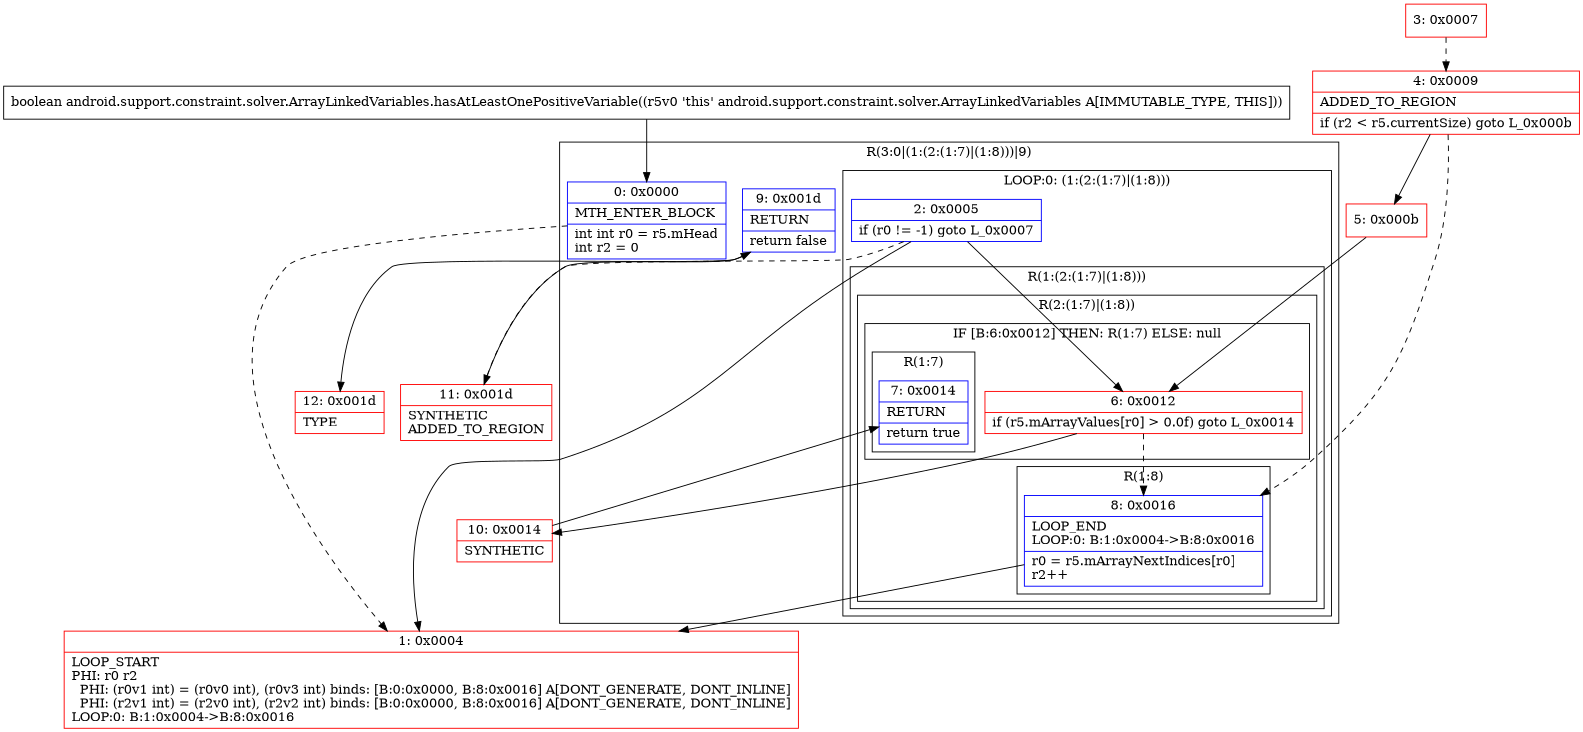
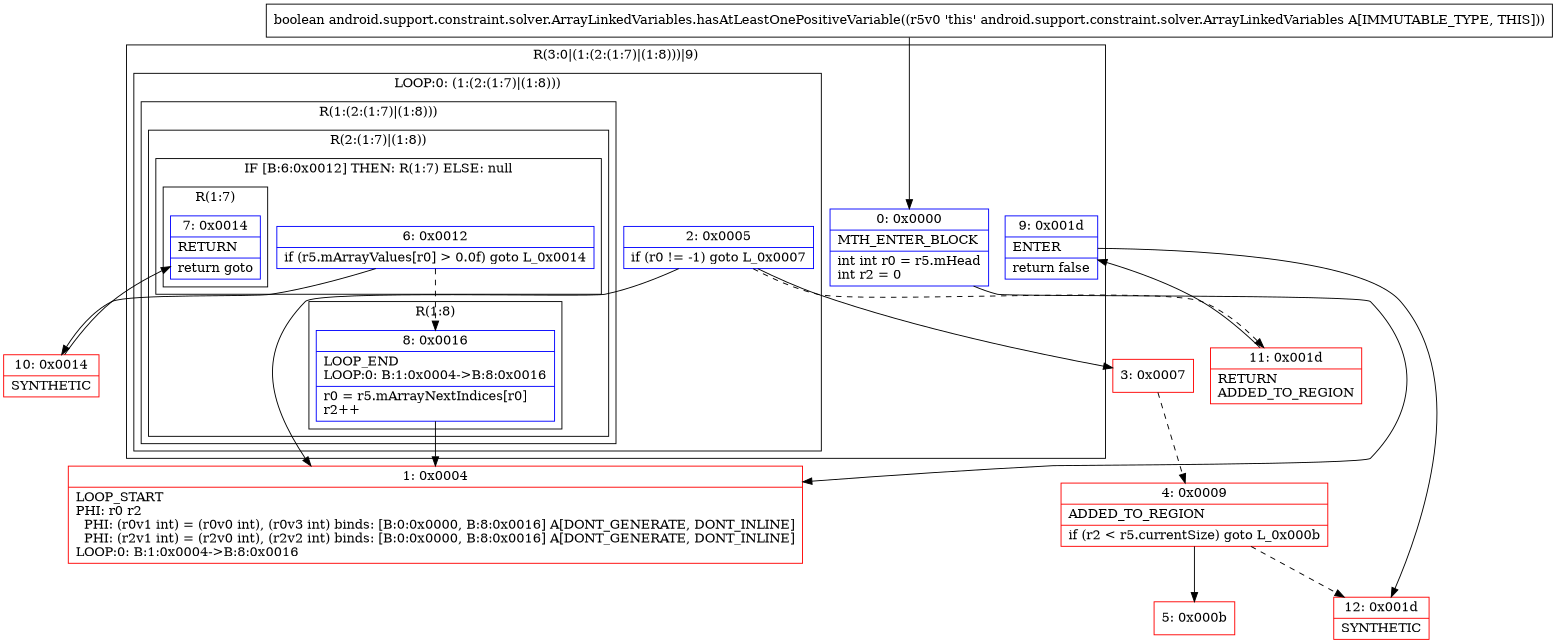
node "9: 0x001d": text "RETURN" -> "ENTER"
edge "5: 0x000b" -> "6: 0x0012": removed
edge "2: 0x0005" -> "6: 0x0012": now "2: 0x0005" -> "3: 0x0007"
edge "0: 0x0000" -> "1: 0x0004": style dashed -> solid
edge "4: 0x0009" -> "8: 0x0016": now "4: 0x0009" -> "12: 0x001d"
node "6: 0x0012": color red -> blue
node "11: 0x001d": text "SYNTHETIC" -> "RETURN"
node "12: 0x001d": text "TYPE" -> "SYNTHETIC"
node "7: 0x0014": text "return true" -> "return goto"
